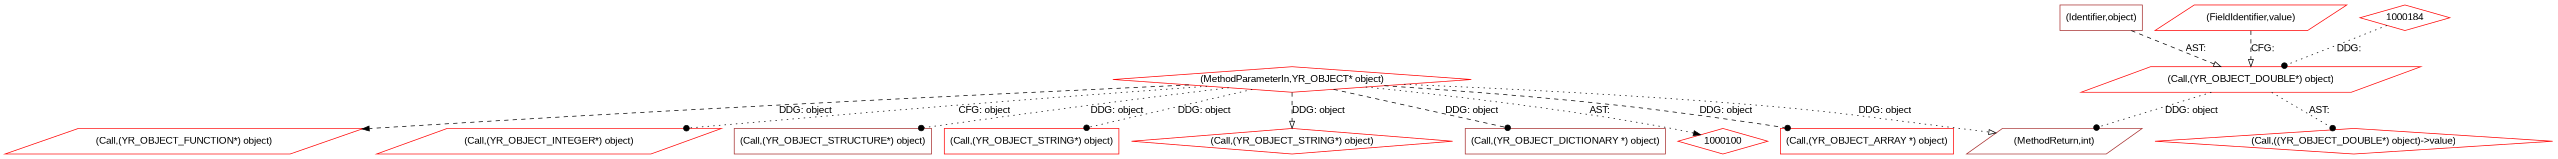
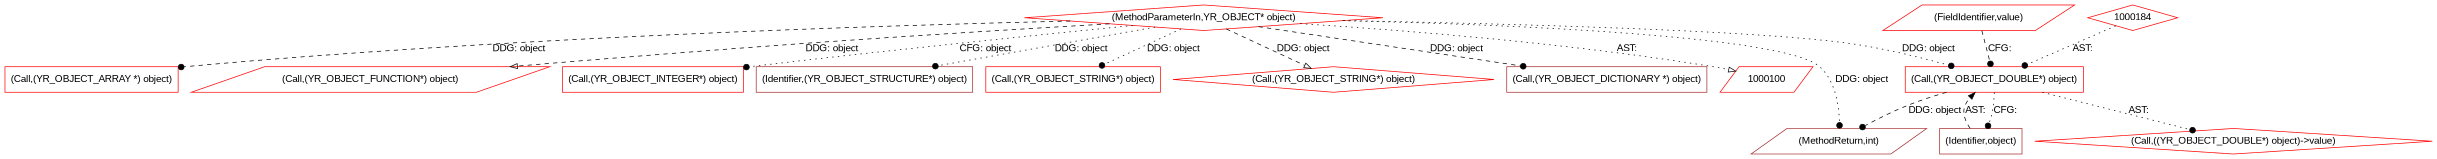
edge "(MethodParameterIn,YR_OBJECT* object)" -> "(Call,(YR_OBJECT_DOUBLE*) object)": added, label "DDG: object"
edge "(FieldIdentifier,value)" -> "(Call,(YR_OBJECT_DOUBLE*) object)": arrowhead onormal -> dot
edge "(Identifier,object)" -> "(Call,(YR_OBJECT_DOUBLE*) object)": arrowhead onormal -> normal
edge "1000184" -> "(Call,(YR_OBJECT_DOUBLE*) object)": label "DDG: " -> "AST: "
node "(Call,(YR_OBJECT_DOUBLE*) object)": shape parallelogram -> box
edge "(MethodParameterIn,YR_OBJECT* object)" -> "(MethodReturn,int)": arrowhead onormal -> dot
edge "(MethodParameterIn,YR_OBJECT* object)" -> "(Call,(YR_OBJECT_FUNCTION*) object)": arrowhead normal -> onormal
edge "(MethodParameterIn,YR_OBJECT* object)" -> "1000100": arrowhead normal -> onormal
edge "(Call,(YR_OBJECT_DOUBLE*) object)" -> "(Identifier,object)": added, label "CFG:"
edge "(Call,(YR_OBJECT_DOUBLE*) object)" -> "(MethodReturn,int)": style dotted -> dashed
node "(Call,(YR_OBJECT_INTEGER*) object)": shape parallelogram -> box
node "(Call,(YR_OBJECT_STRUCTURE*) object)": label "(Call,(YR_OBJECT_STRUCTURE*) object)" -> "(Identifier,(YR_OBJECT_STRUCTURE*) object)"
node "1000100": shape diamond -> parallelogram
